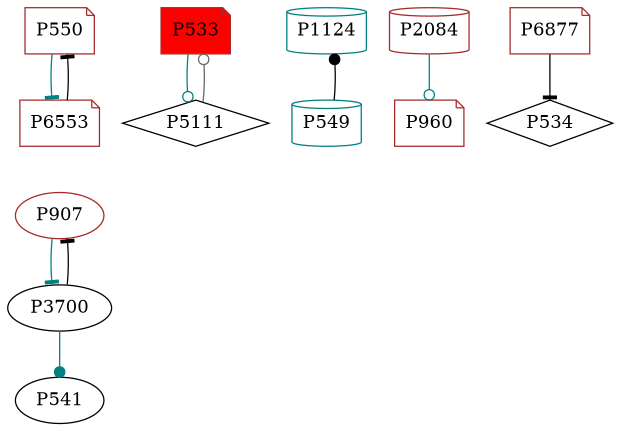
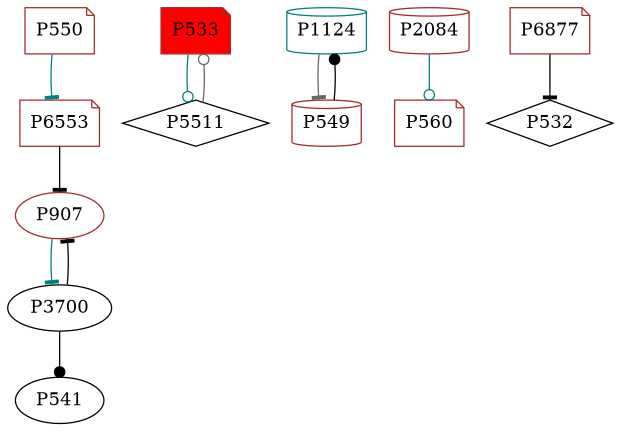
edge "P1124" -> "P549": added
edge "P6553" -> "P550": now "P6553" -> "P907"
node "P5111": label "P5111" -> "P5511"
node "P549": color teal -> brown
node "P960": label "P960" -> "P560"
node "P534": label "P534" -> "P532"
edge "P3700" -> "P541": color teal -> black
